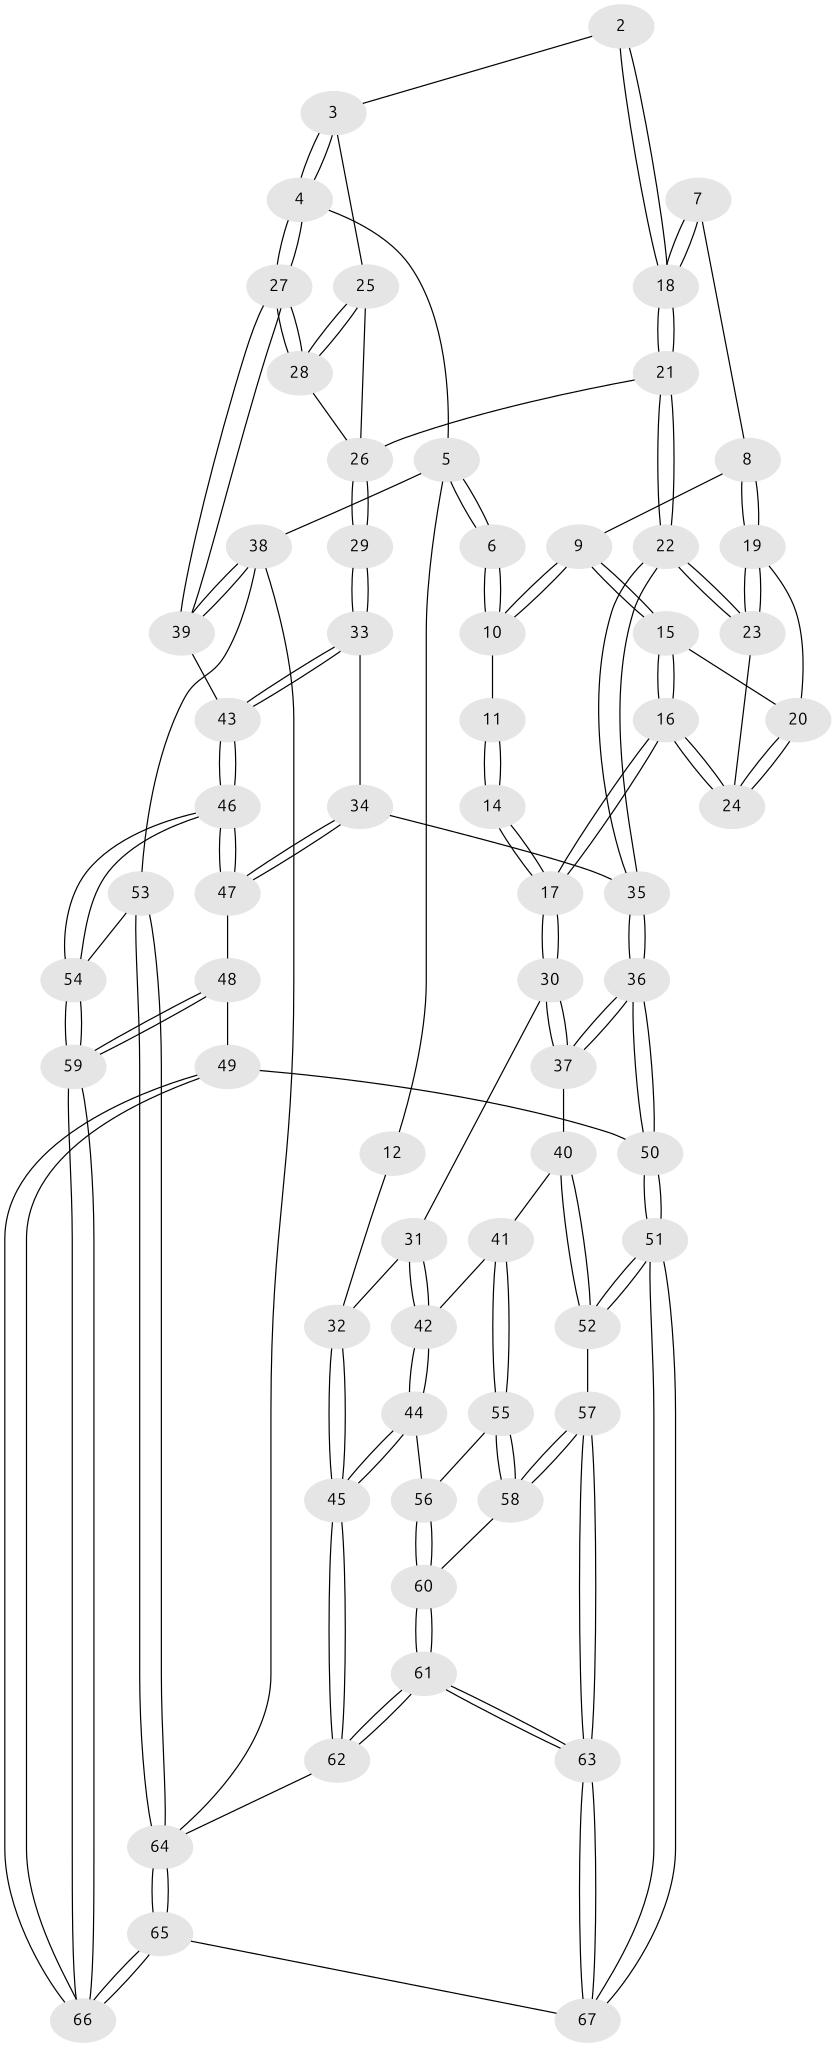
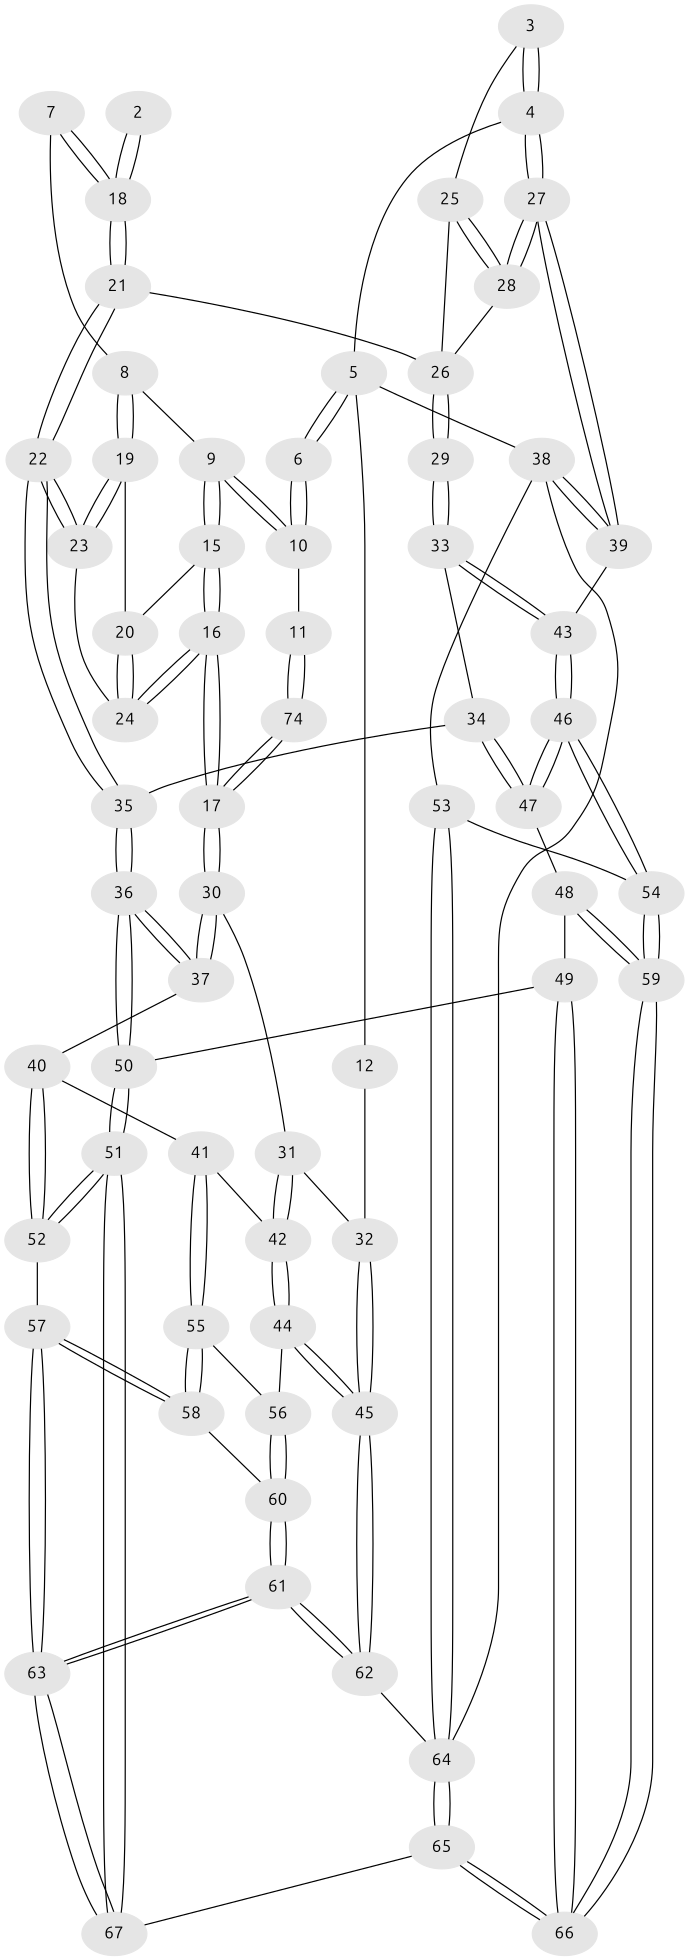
edge "2" -- "3": removed
node "14": label "14" -> "74"
